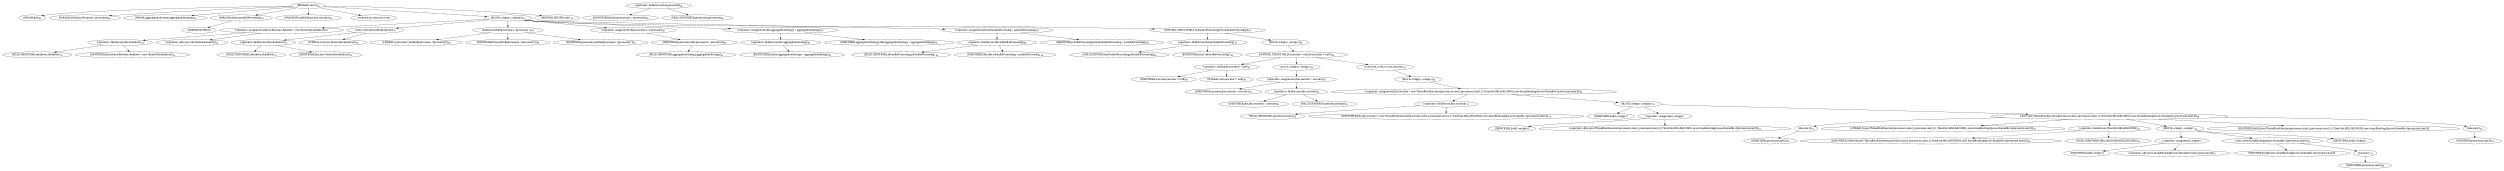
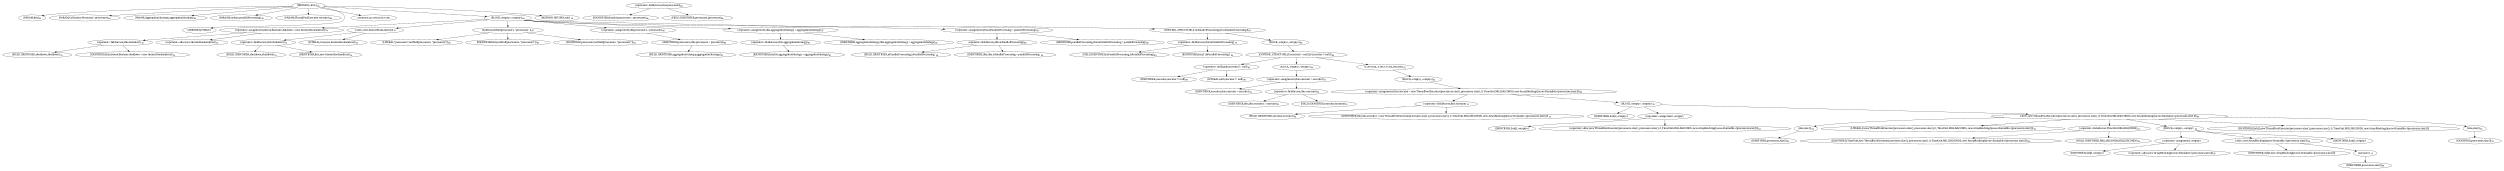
edge "(PARAM,boolean parallelProcessing)" -> "(MODIFIER,PUBLIC)": now "(METHOD,<init>)" -> "(MODIFIER,PUBLIC)"
